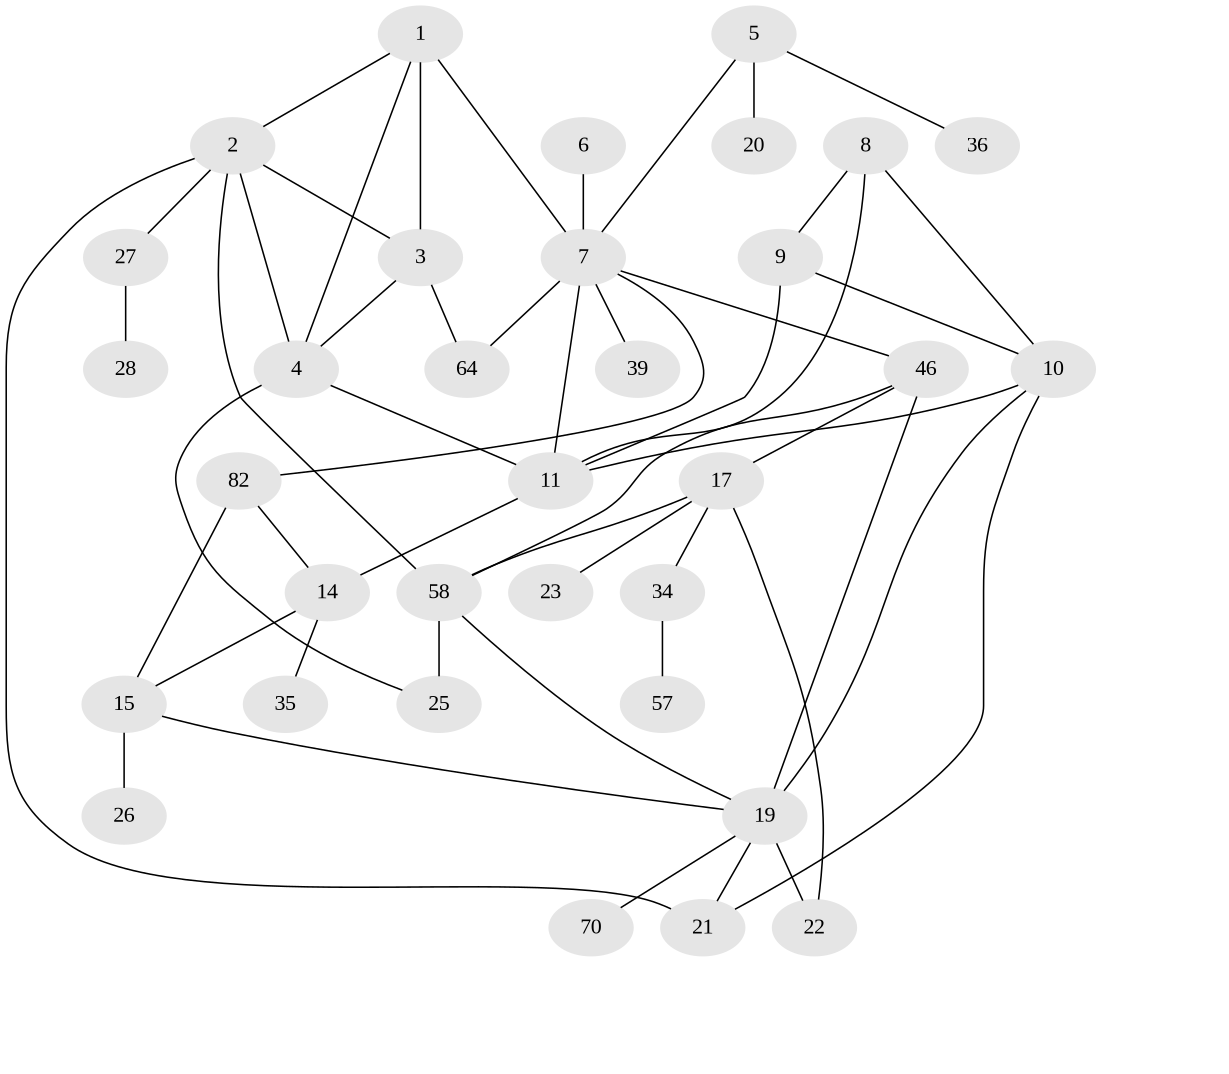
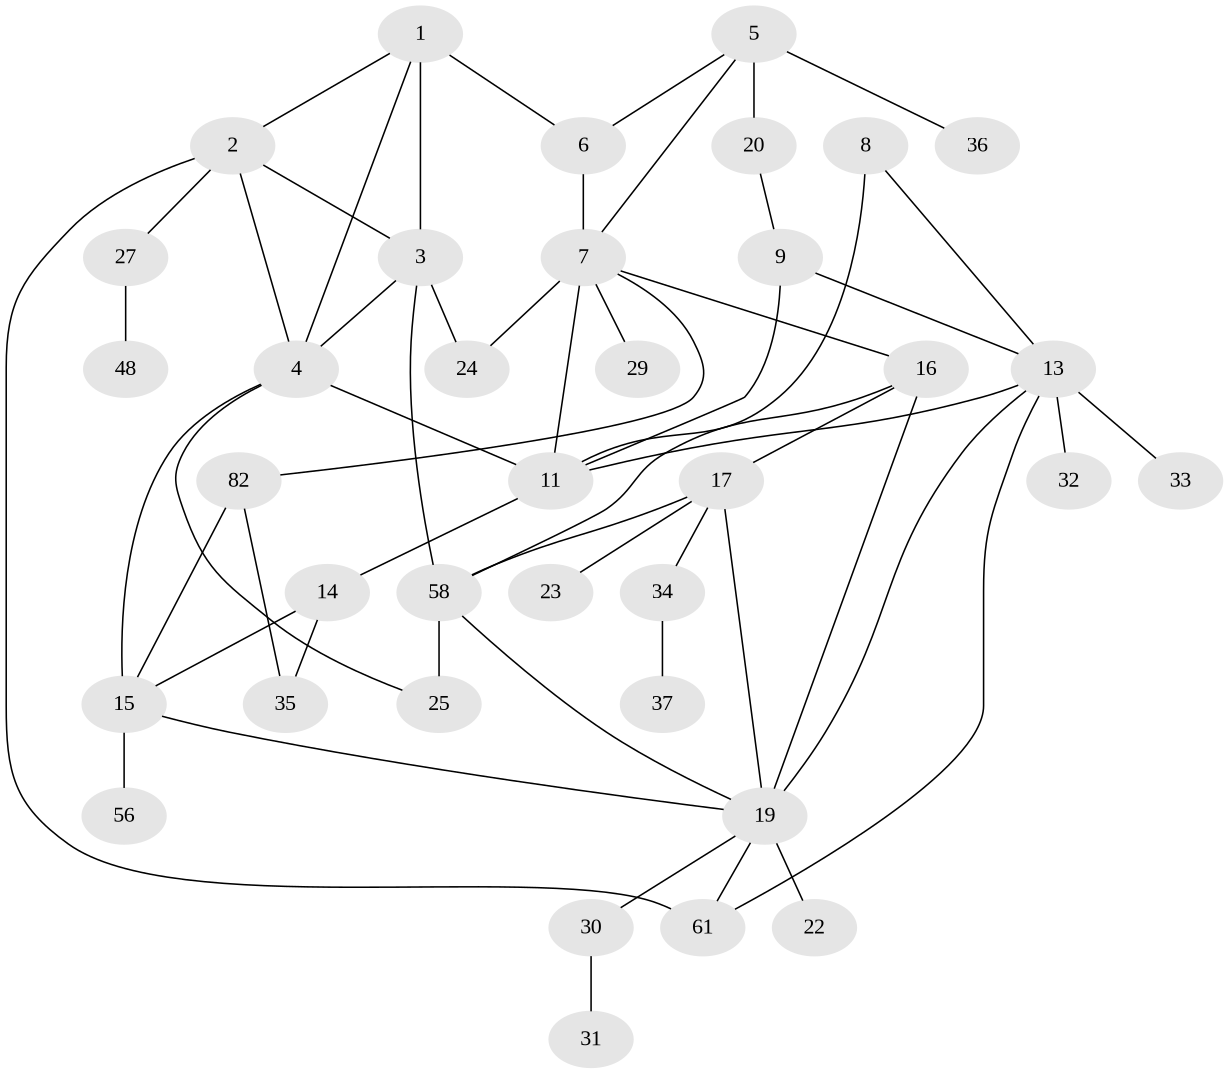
edge "5" -- "6": added
edge "1" -- "7": now "1" -- "6"
edge "8" -- "9": now "20" -- "9"
node "28": label "28" -> "48"
node "64": label "64" -> "24"
node "39": label "39" -> "29"
node "46": label "46" -> "16"
node "10": label "10" -> "13"
edge "2" -- "58": now "3" -- "58"
node "32": added
node "33": added
edge "4" -- "15": added
edge "82" -- "14": now "82" -- "35"
edge "17" -- "22": now "17" -- "19"
node "57": label "57" -> "37"
node "26": label "26" -> "56"
node "70": label "70" -> "30"
node "21": label "21" -> "61"
node "31": added
